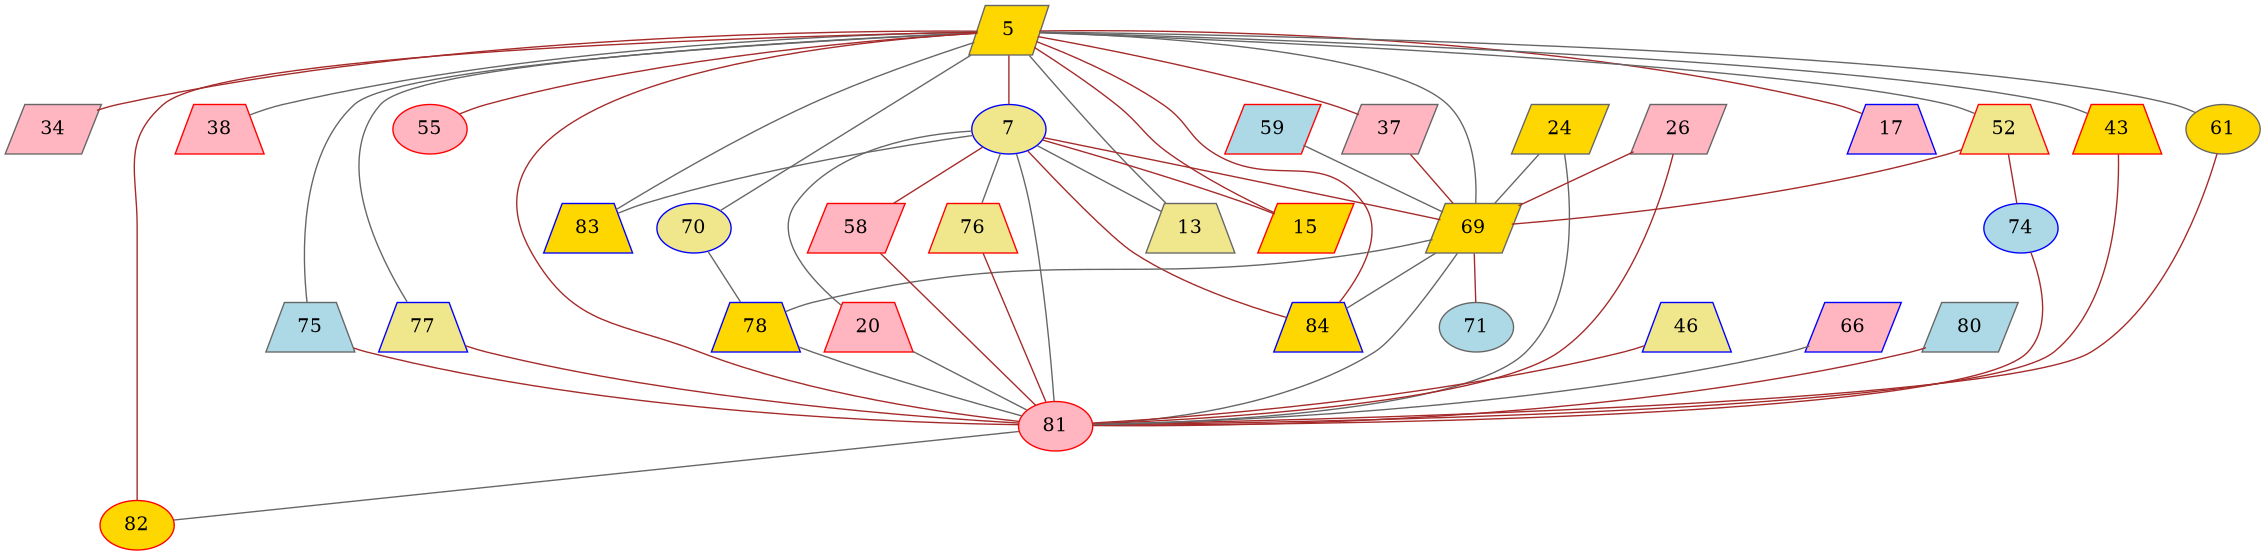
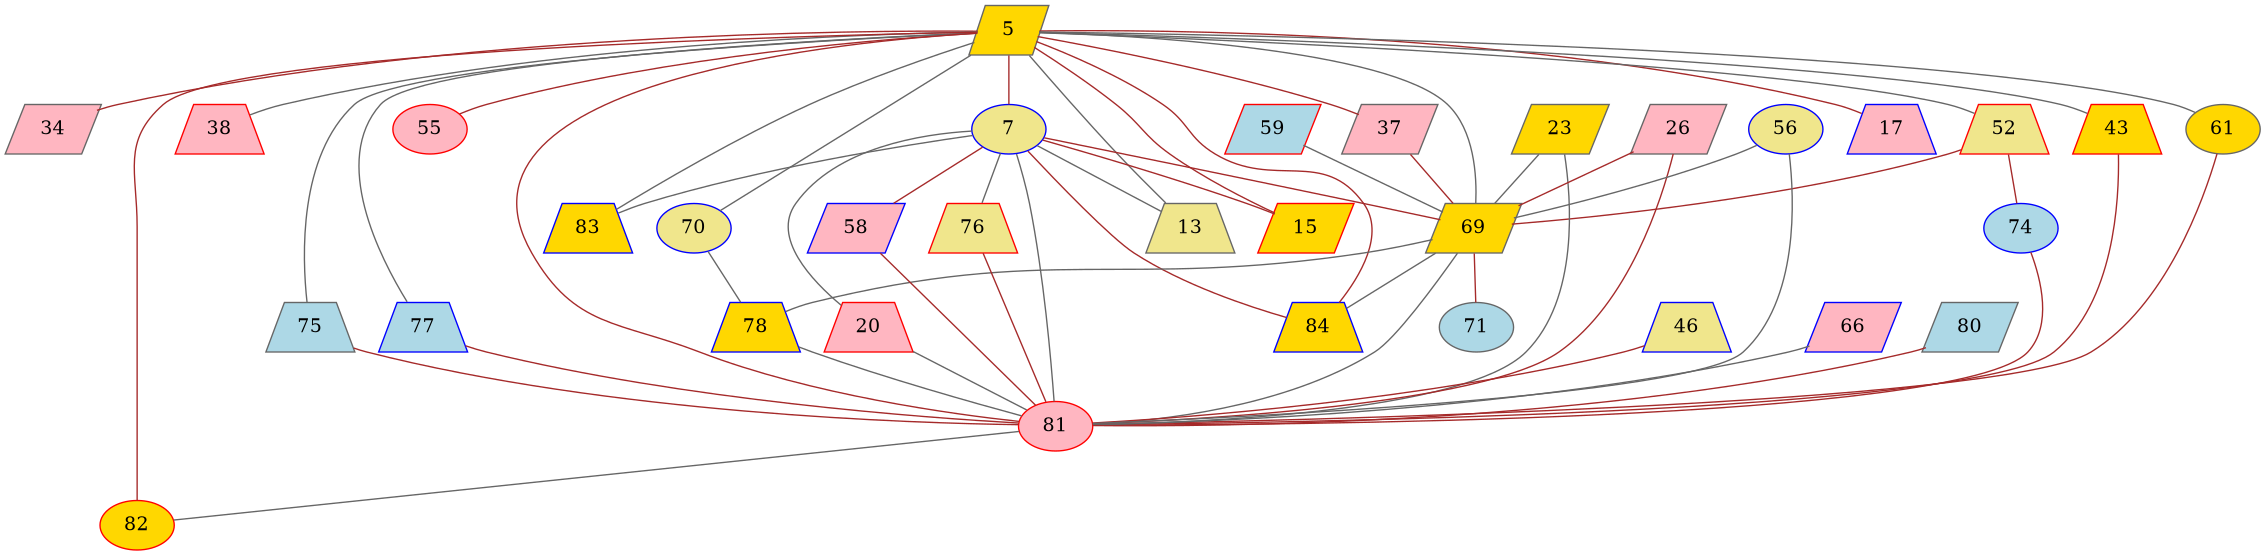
node "24": label "24" -> "23"
node "56": added
node "58": color red -> blue
node "77": fillcolor khaki -> lightblue
